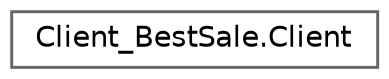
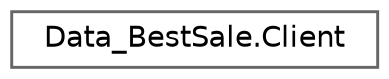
node "Client_BestSale.Client": label "Client_BestSale.Client" -> "Data_BestSale.Client"
